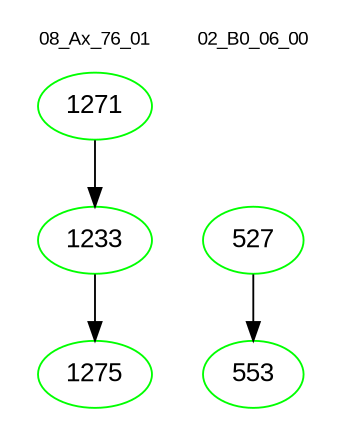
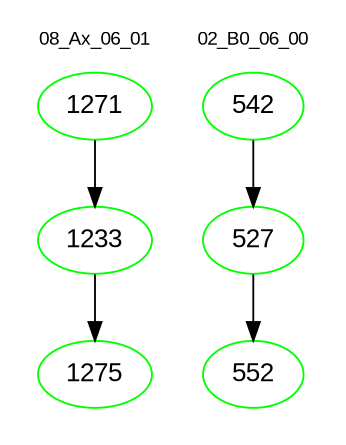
cluster "08_Ax_76_01": label "08_Ax_76_01" -> "08_Ax_06_01"
node "542": added
node "553": label "553" -> "552"
